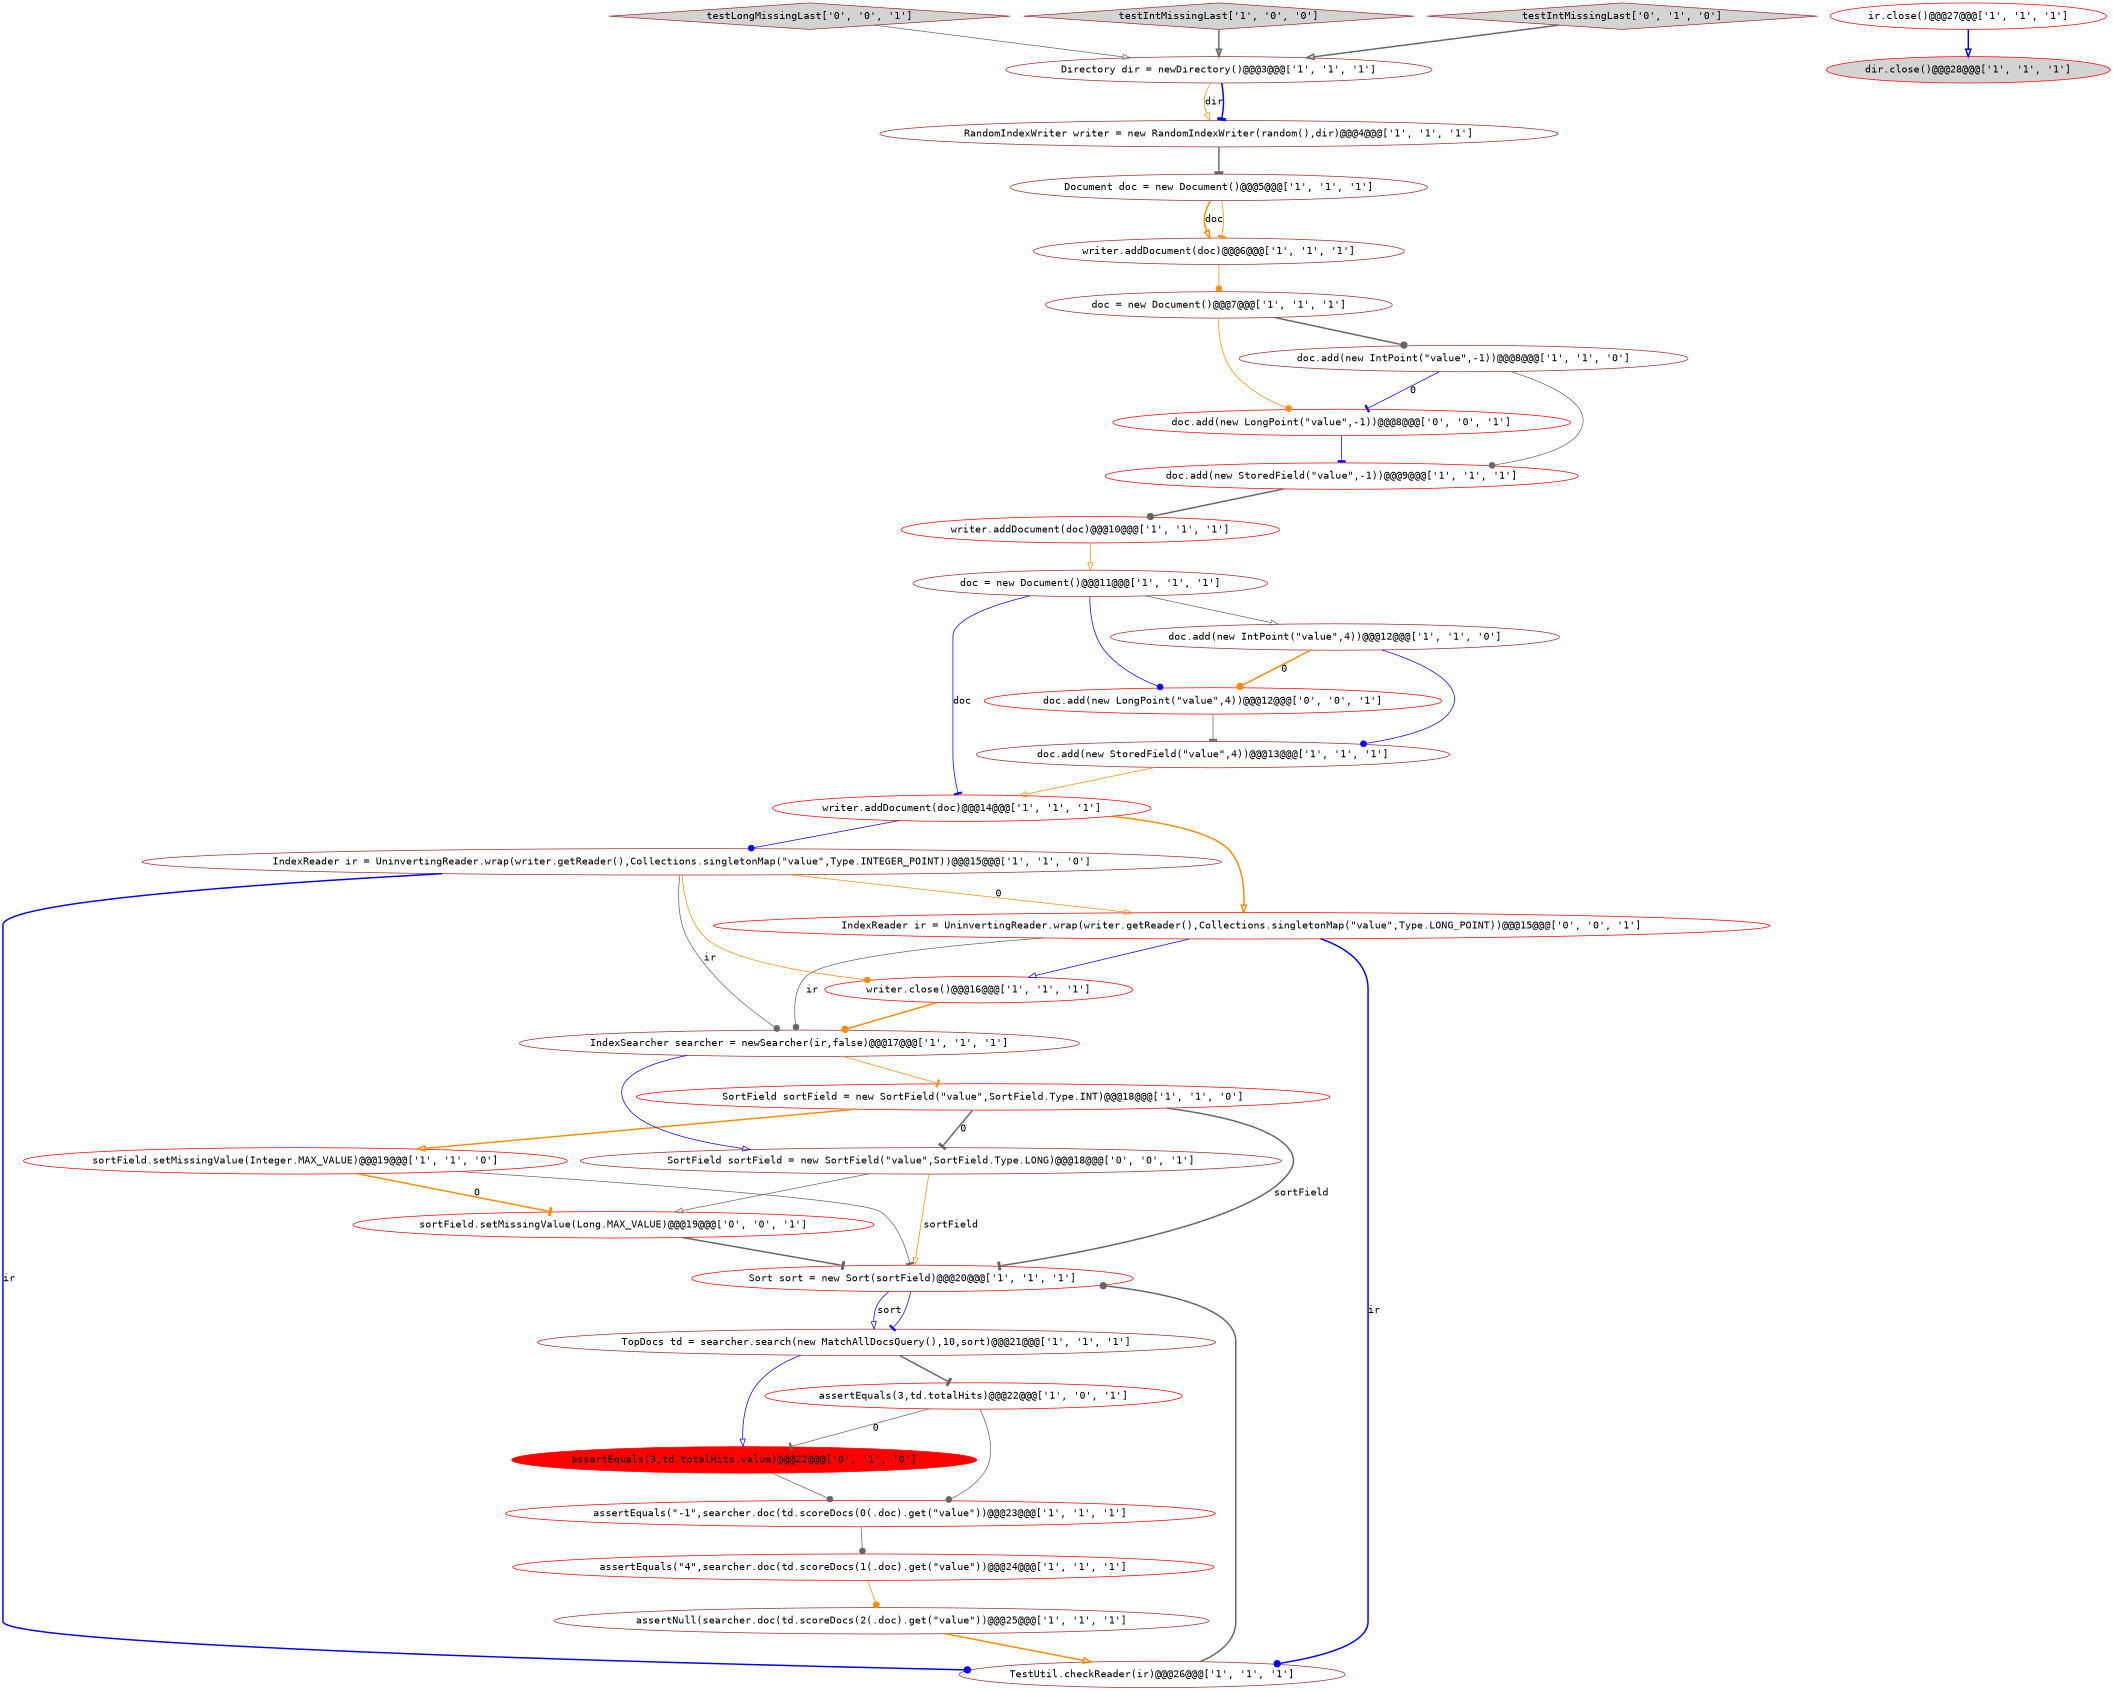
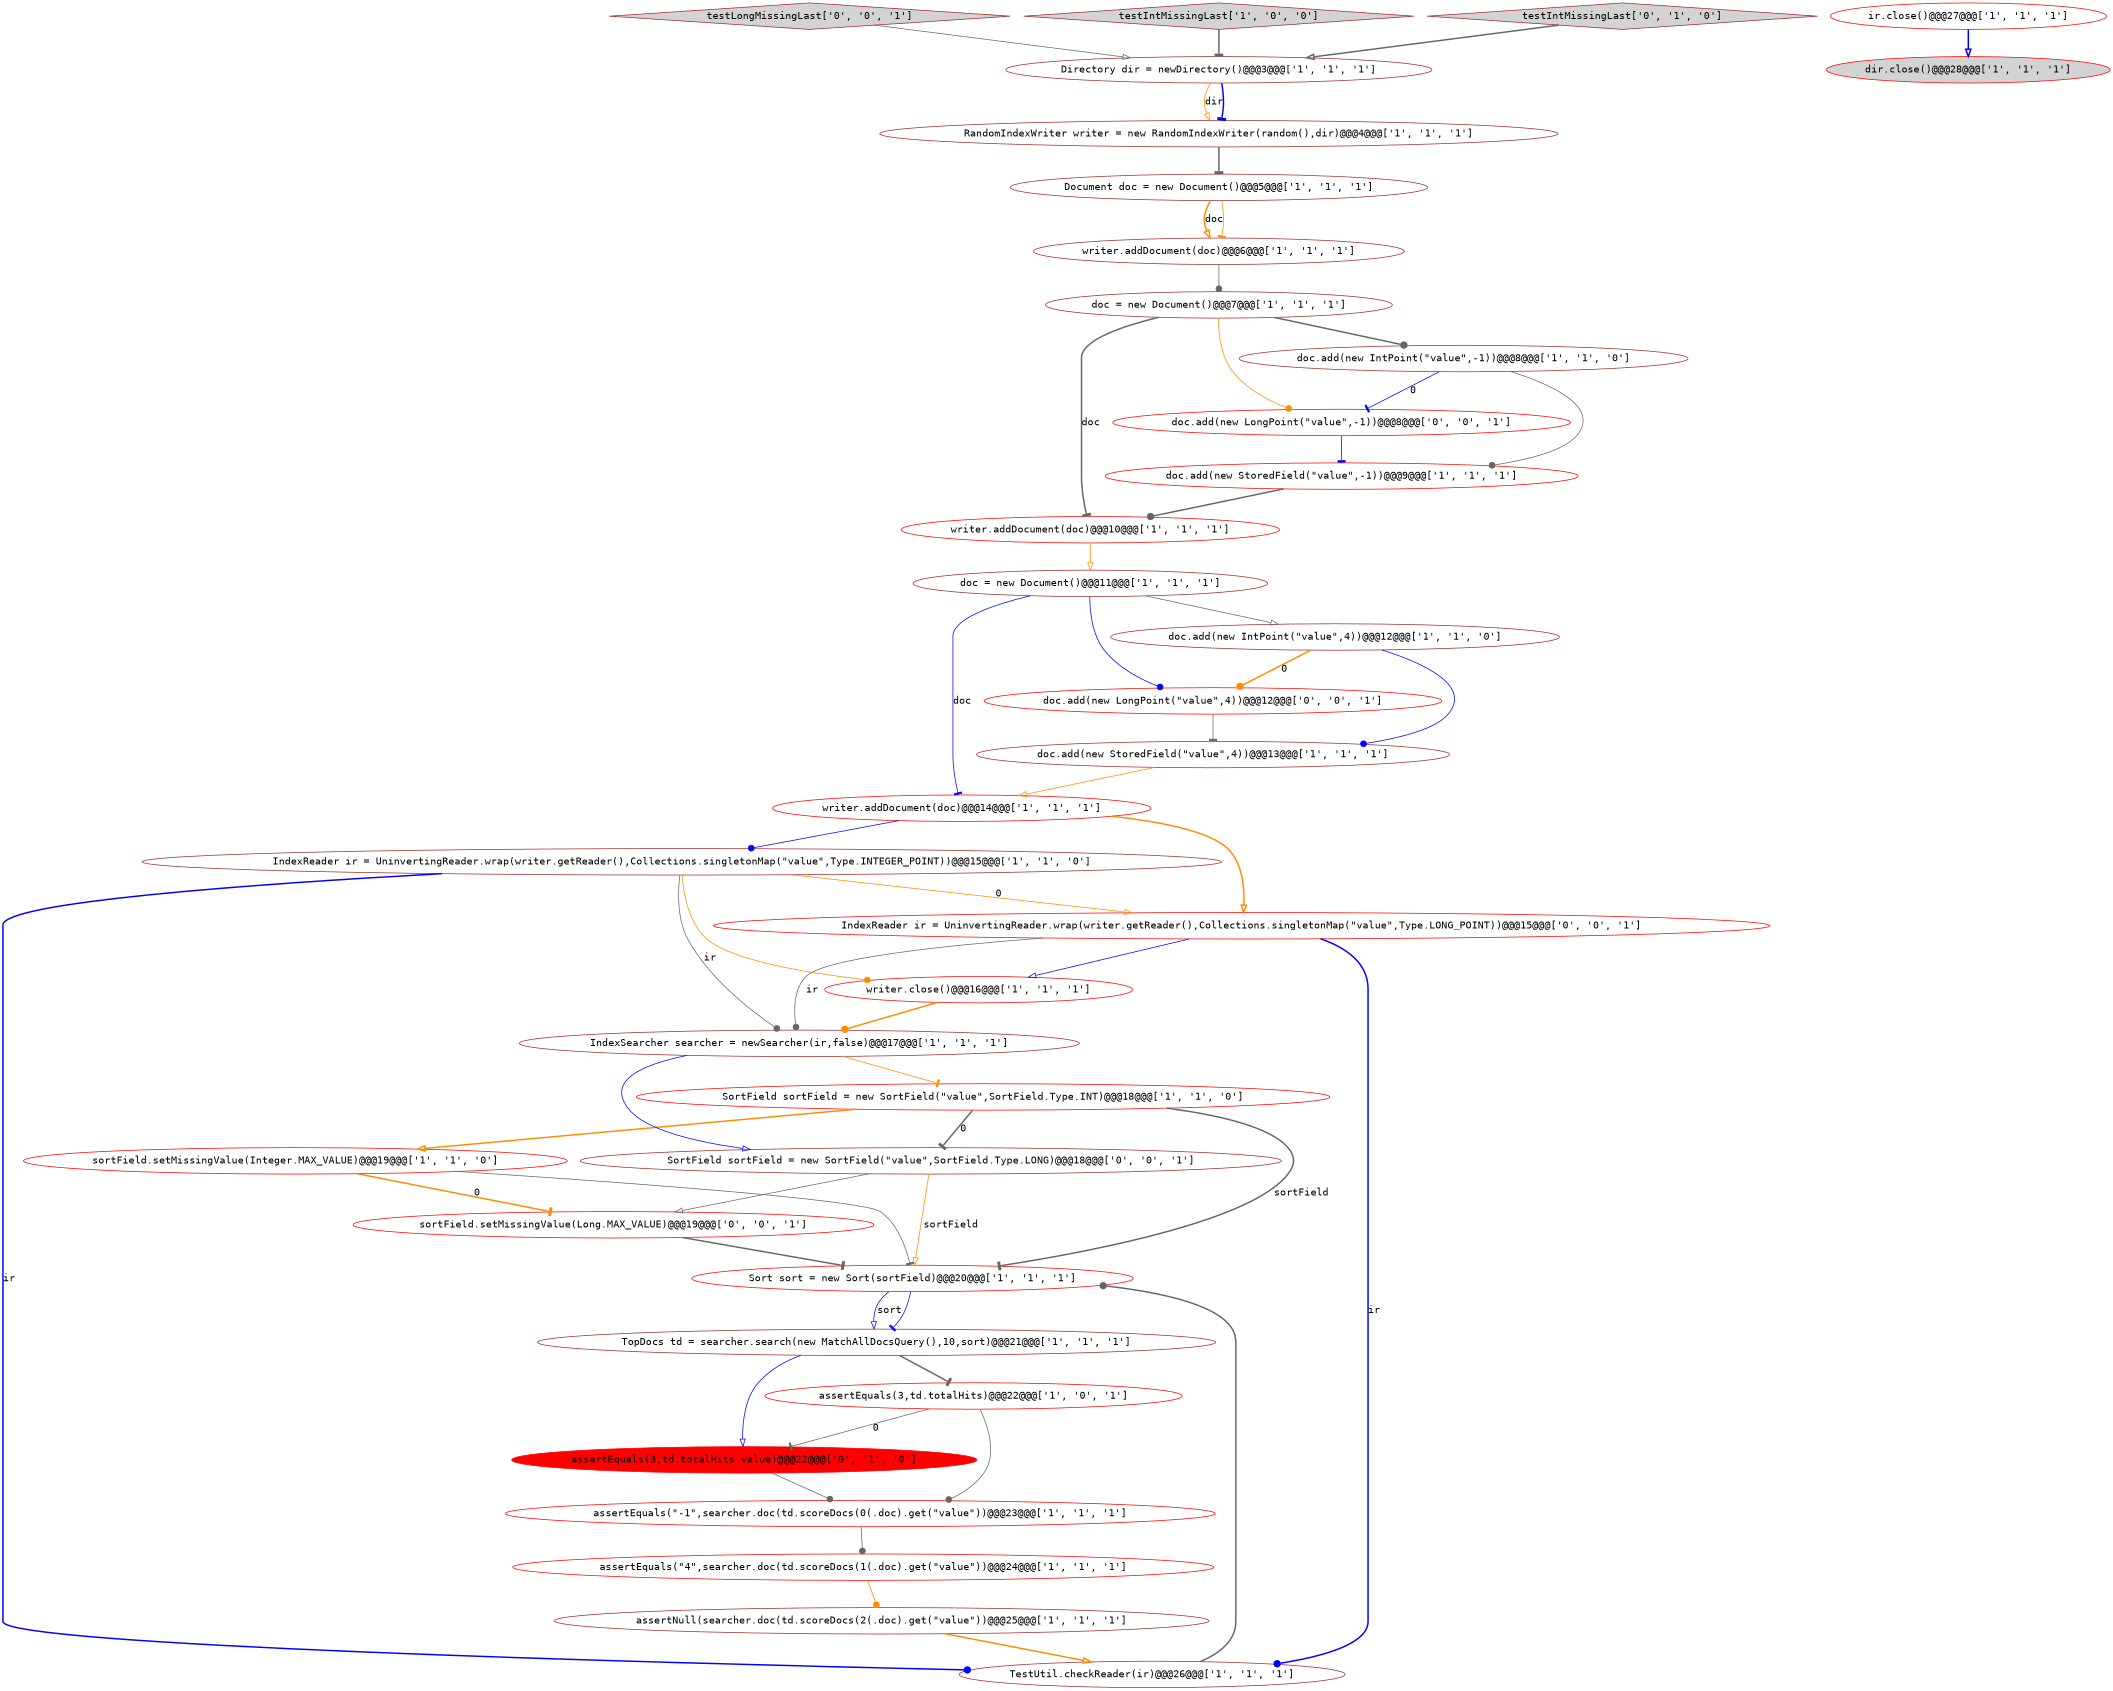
edge "testIntMissingLast['1', '0', '0']" -> "Directory dir = newDirectory()@@@3@@@['1', '1', '1']": arrowhead onormal -> tee
edge "writer.addDocument(doc)@@@6@@@['1', '1', '1']" -> "doc = new Document()@@@7@@@['1', '1', '1']": color darkorange -> gray40
edge "doc = new Document()@@@7@@@['1', '1', '1']" -> "writer.addDocument(doc)@@@10@@@['1', '1', '1']": added, label "doc"
